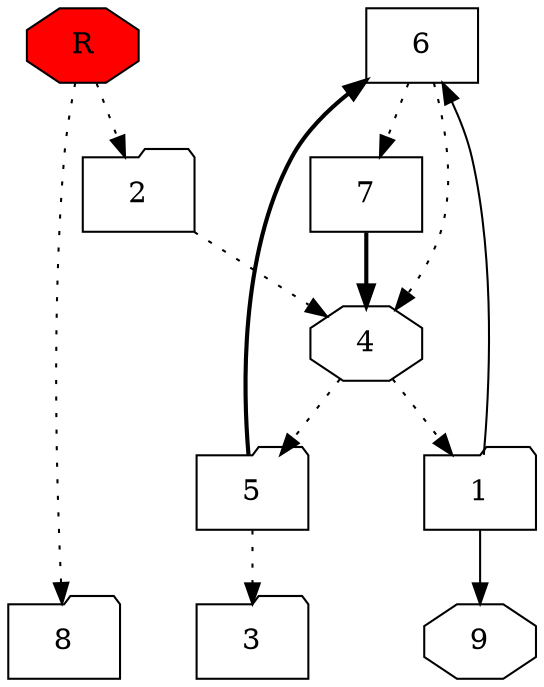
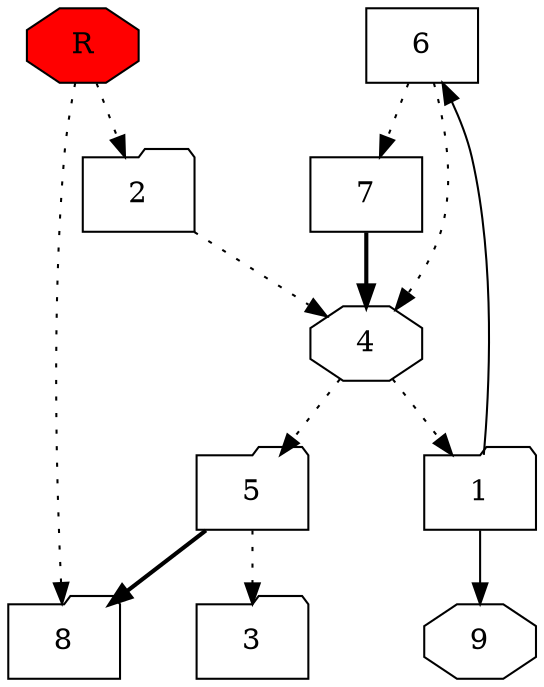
edge "5" -> "6": now "5" -> "8"
